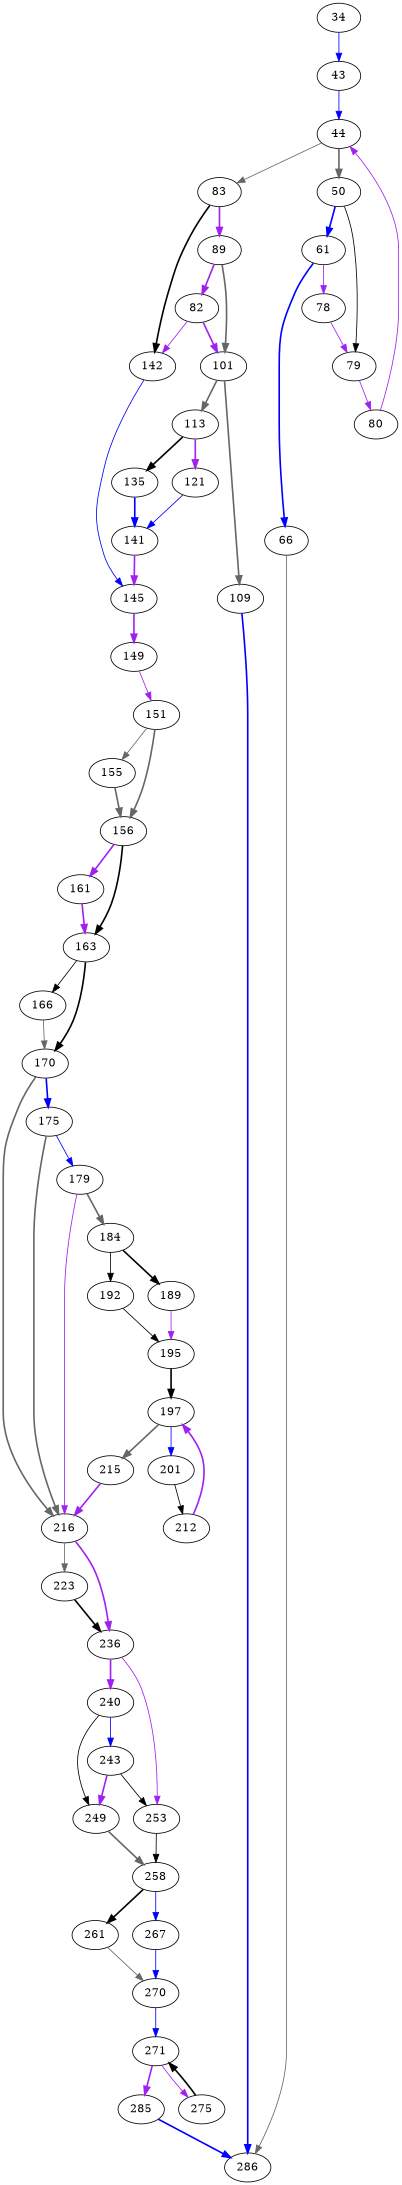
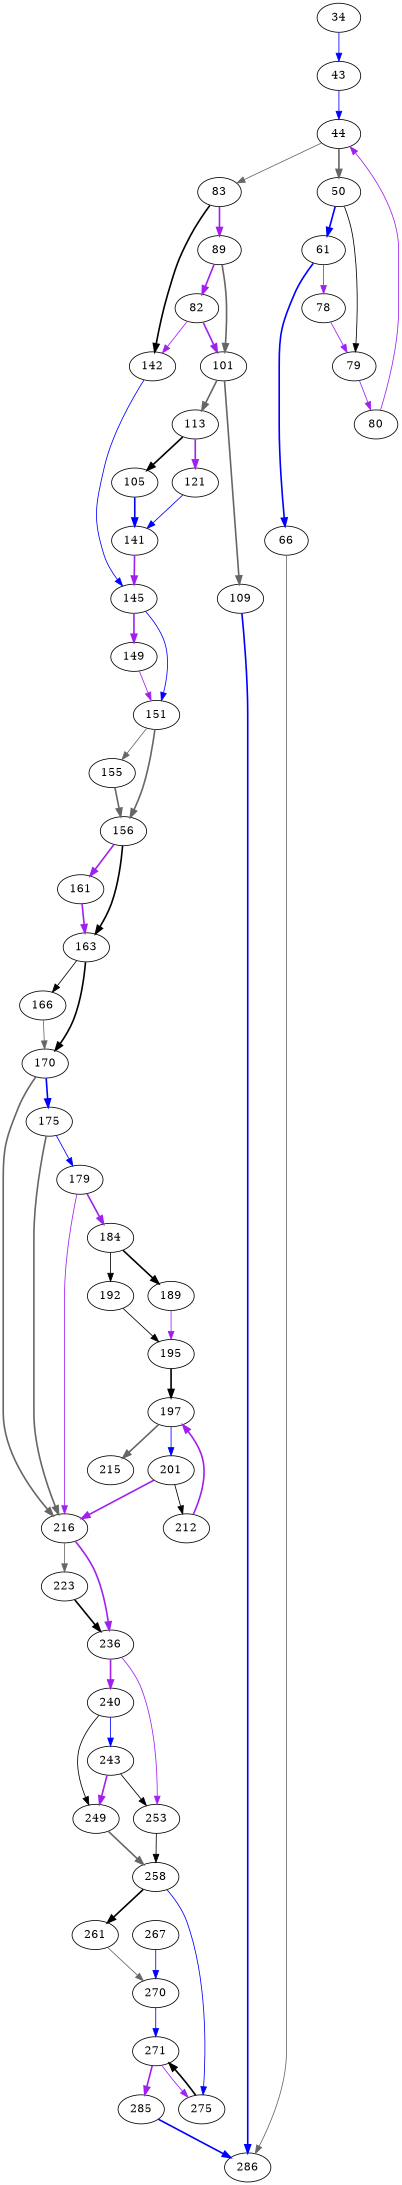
node "135": label "135" -> "105"
edge "145" -> "151": added
edge "179" -> "184": color gray40 -> purple
edge "215" -> "216": now "201" -> "216"
edge "258" -> "267": now "258" -> "275"
